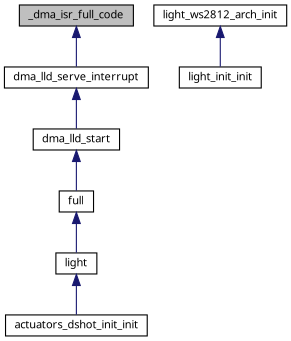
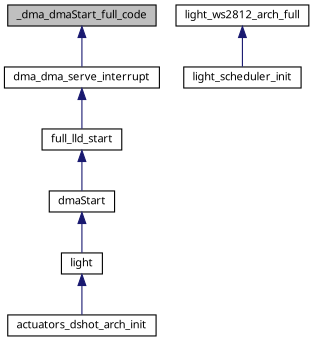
node "_dma_isr_full_code": label "_dma_isr_full_code" -> "_dma_dmaStart_full_code"
node "light_ws2812_arch_init": label "light_ws2812_arch_init" -> "light_ws2812_arch_full"
node "dma_lld_serve_interrupt": label "dma_lld_serve_interrupt" -> "dma_dma_serve_interrupt"
node "light_init_init": label "light_init_init" -> "light_scheduler_init"
node "dma_lld_start": label "dma_lld_start" -> "full_lld_start"
node "full": label "full" -> "dmaStart"
node "actuators_dshot_init_init": label "actuators_dshot_init_init" -> "actuators_dshot_arch_init"
